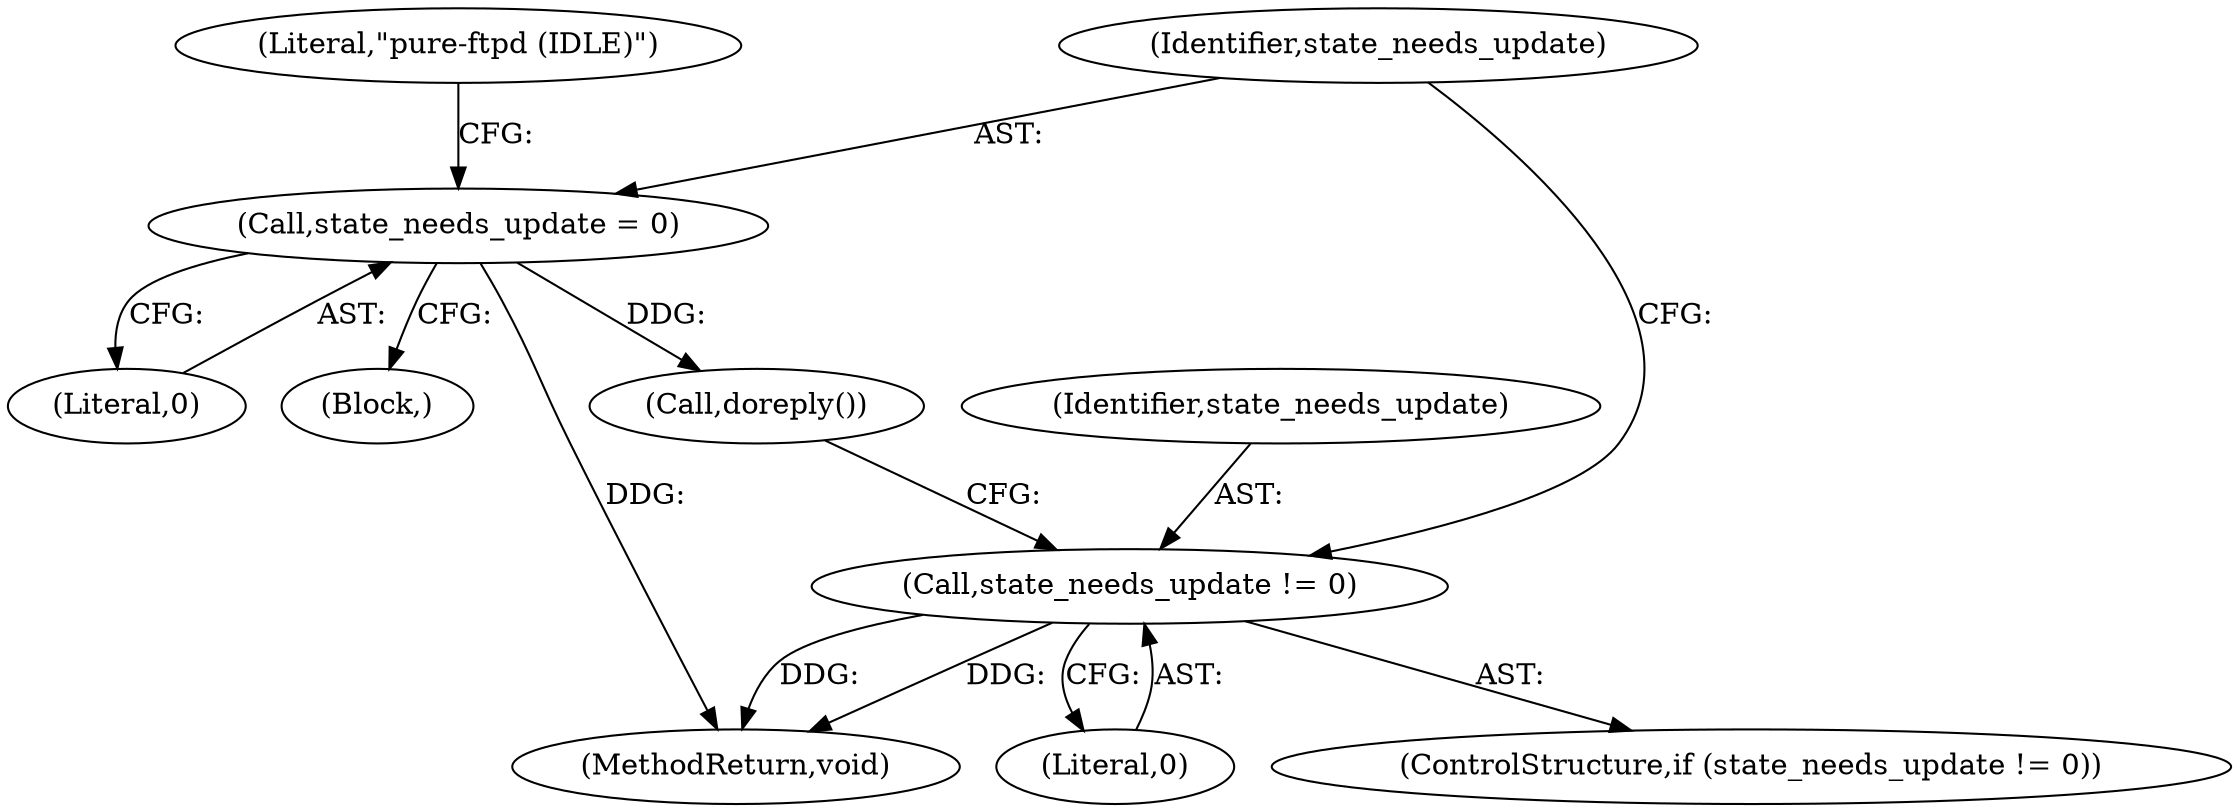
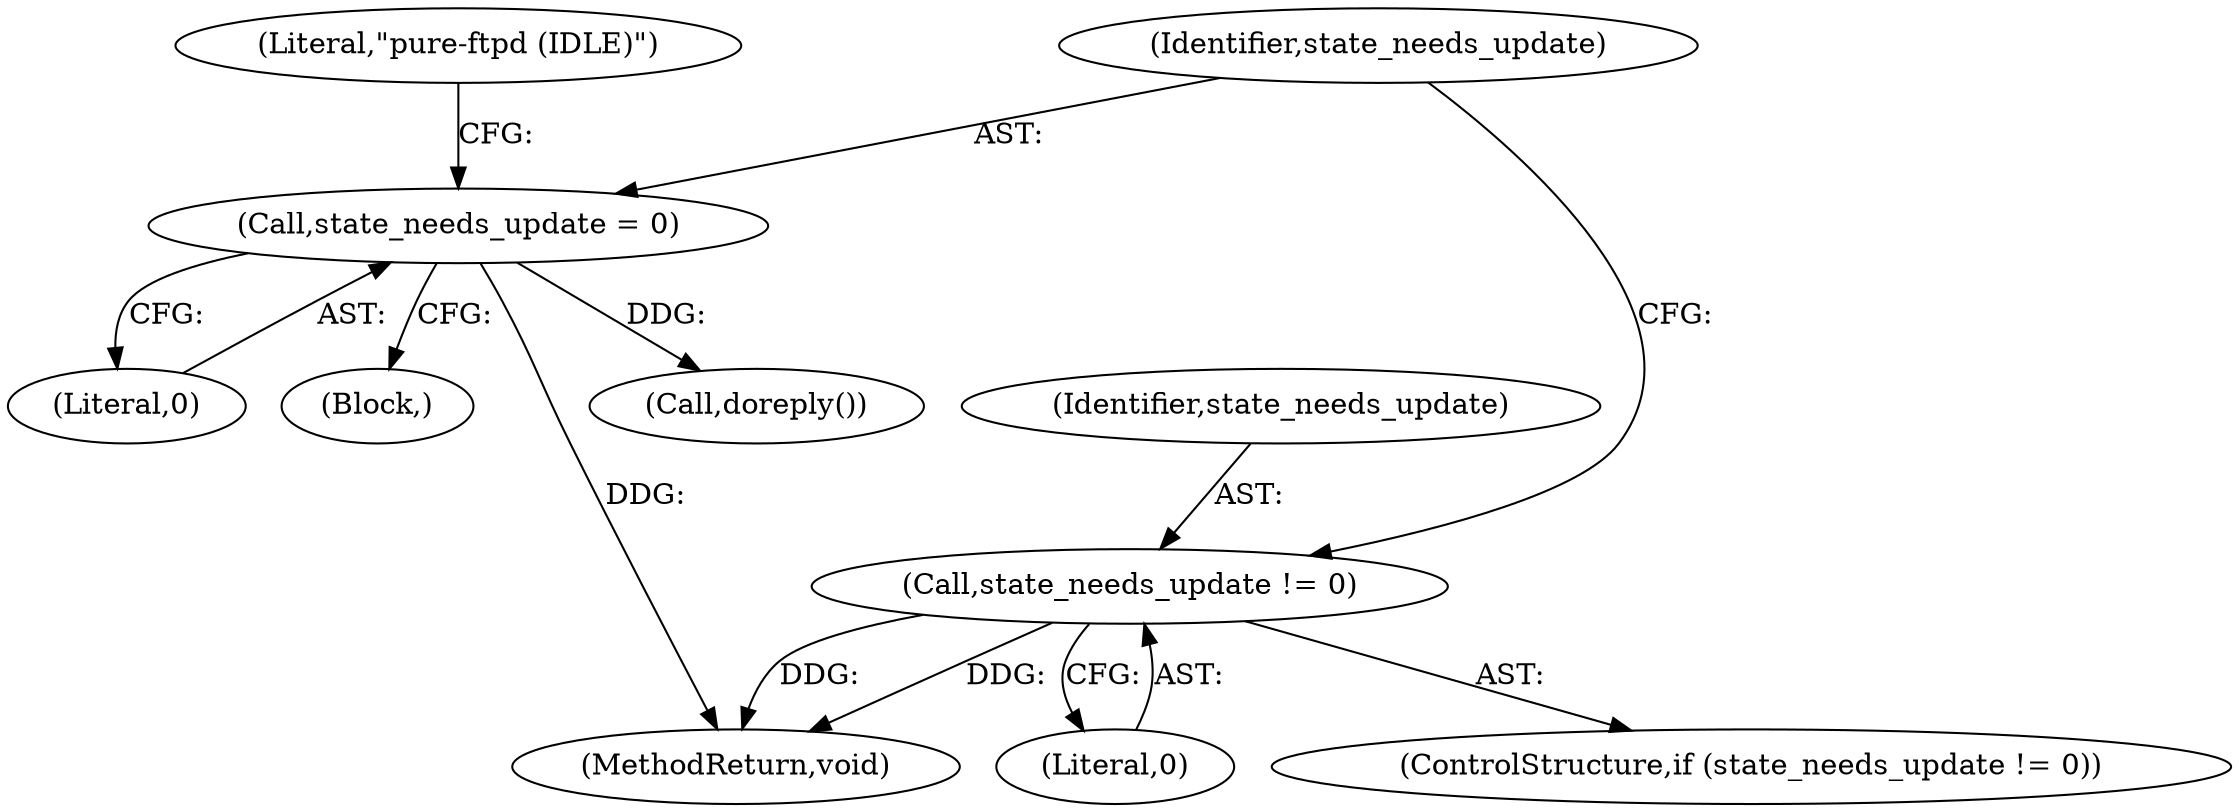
edge "(Call,doreply())" -> "(Call,state_needs_update != 0)": removed, label "CFG:"
